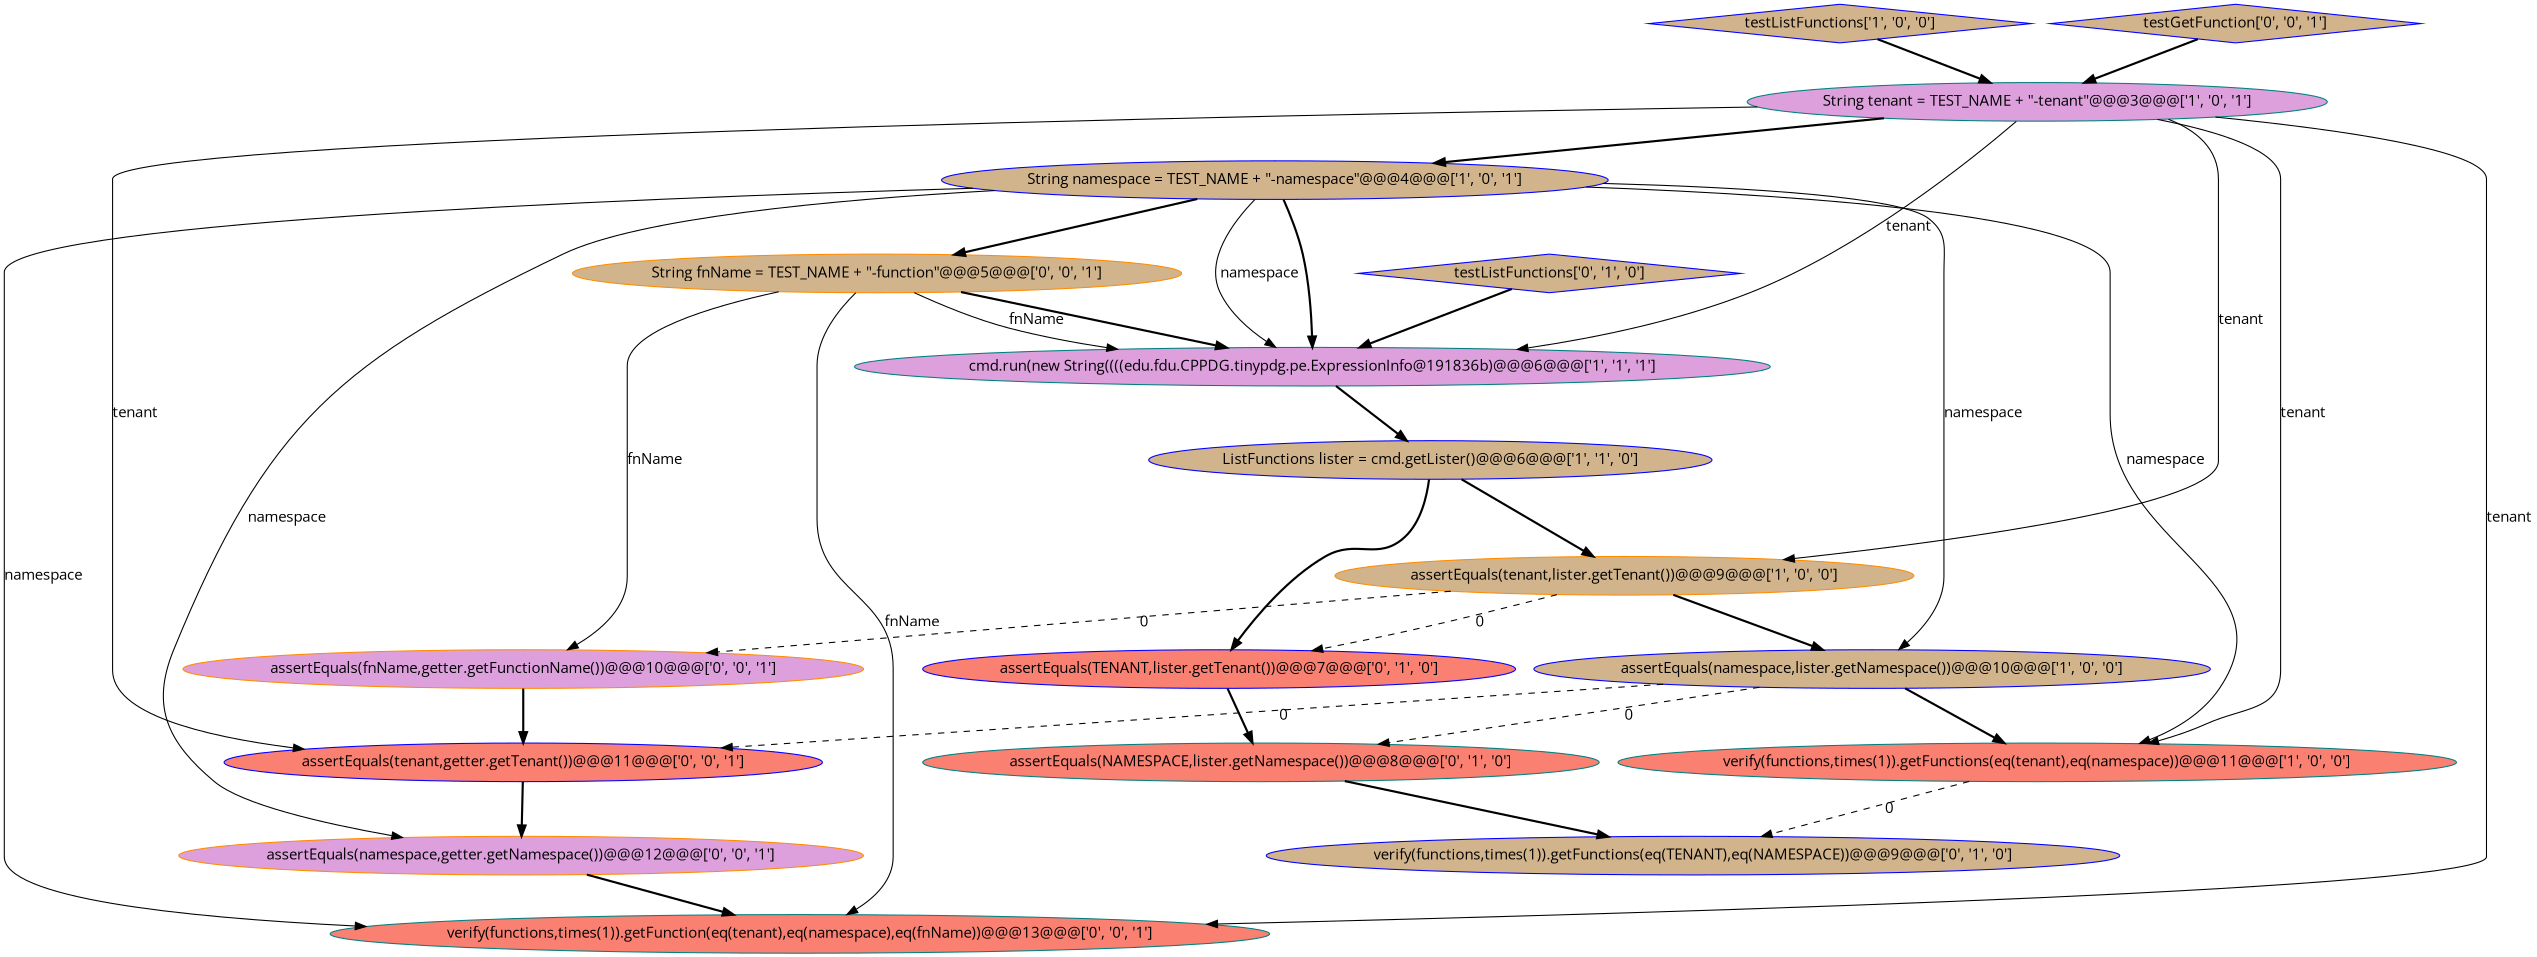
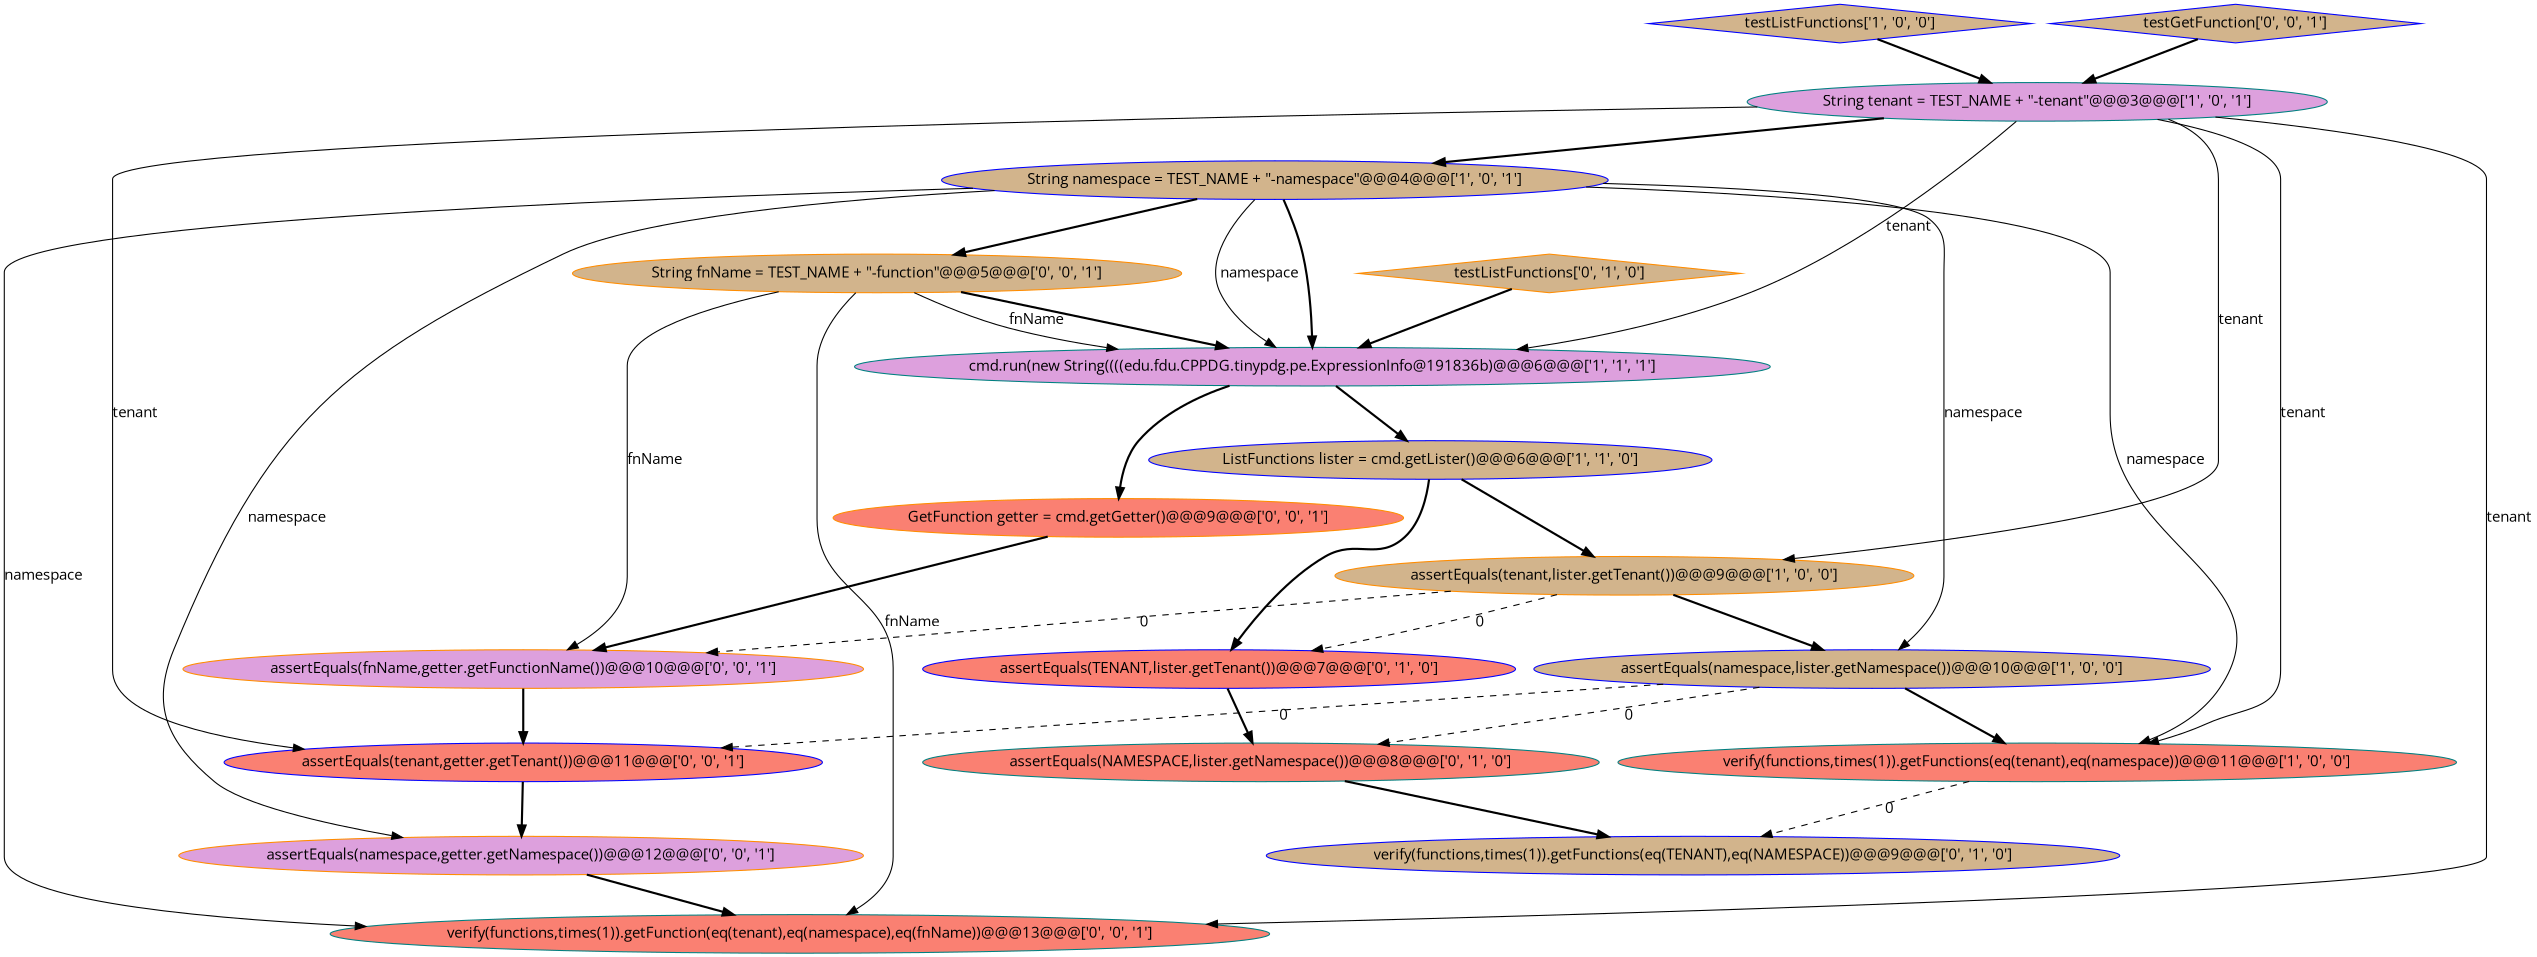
node "testListFunctions['0', '1', '0']": color blue -> darkorange
node "GetFunction getter = cmd.getGetter()@@@9@@@['0', '0', '1']": added
